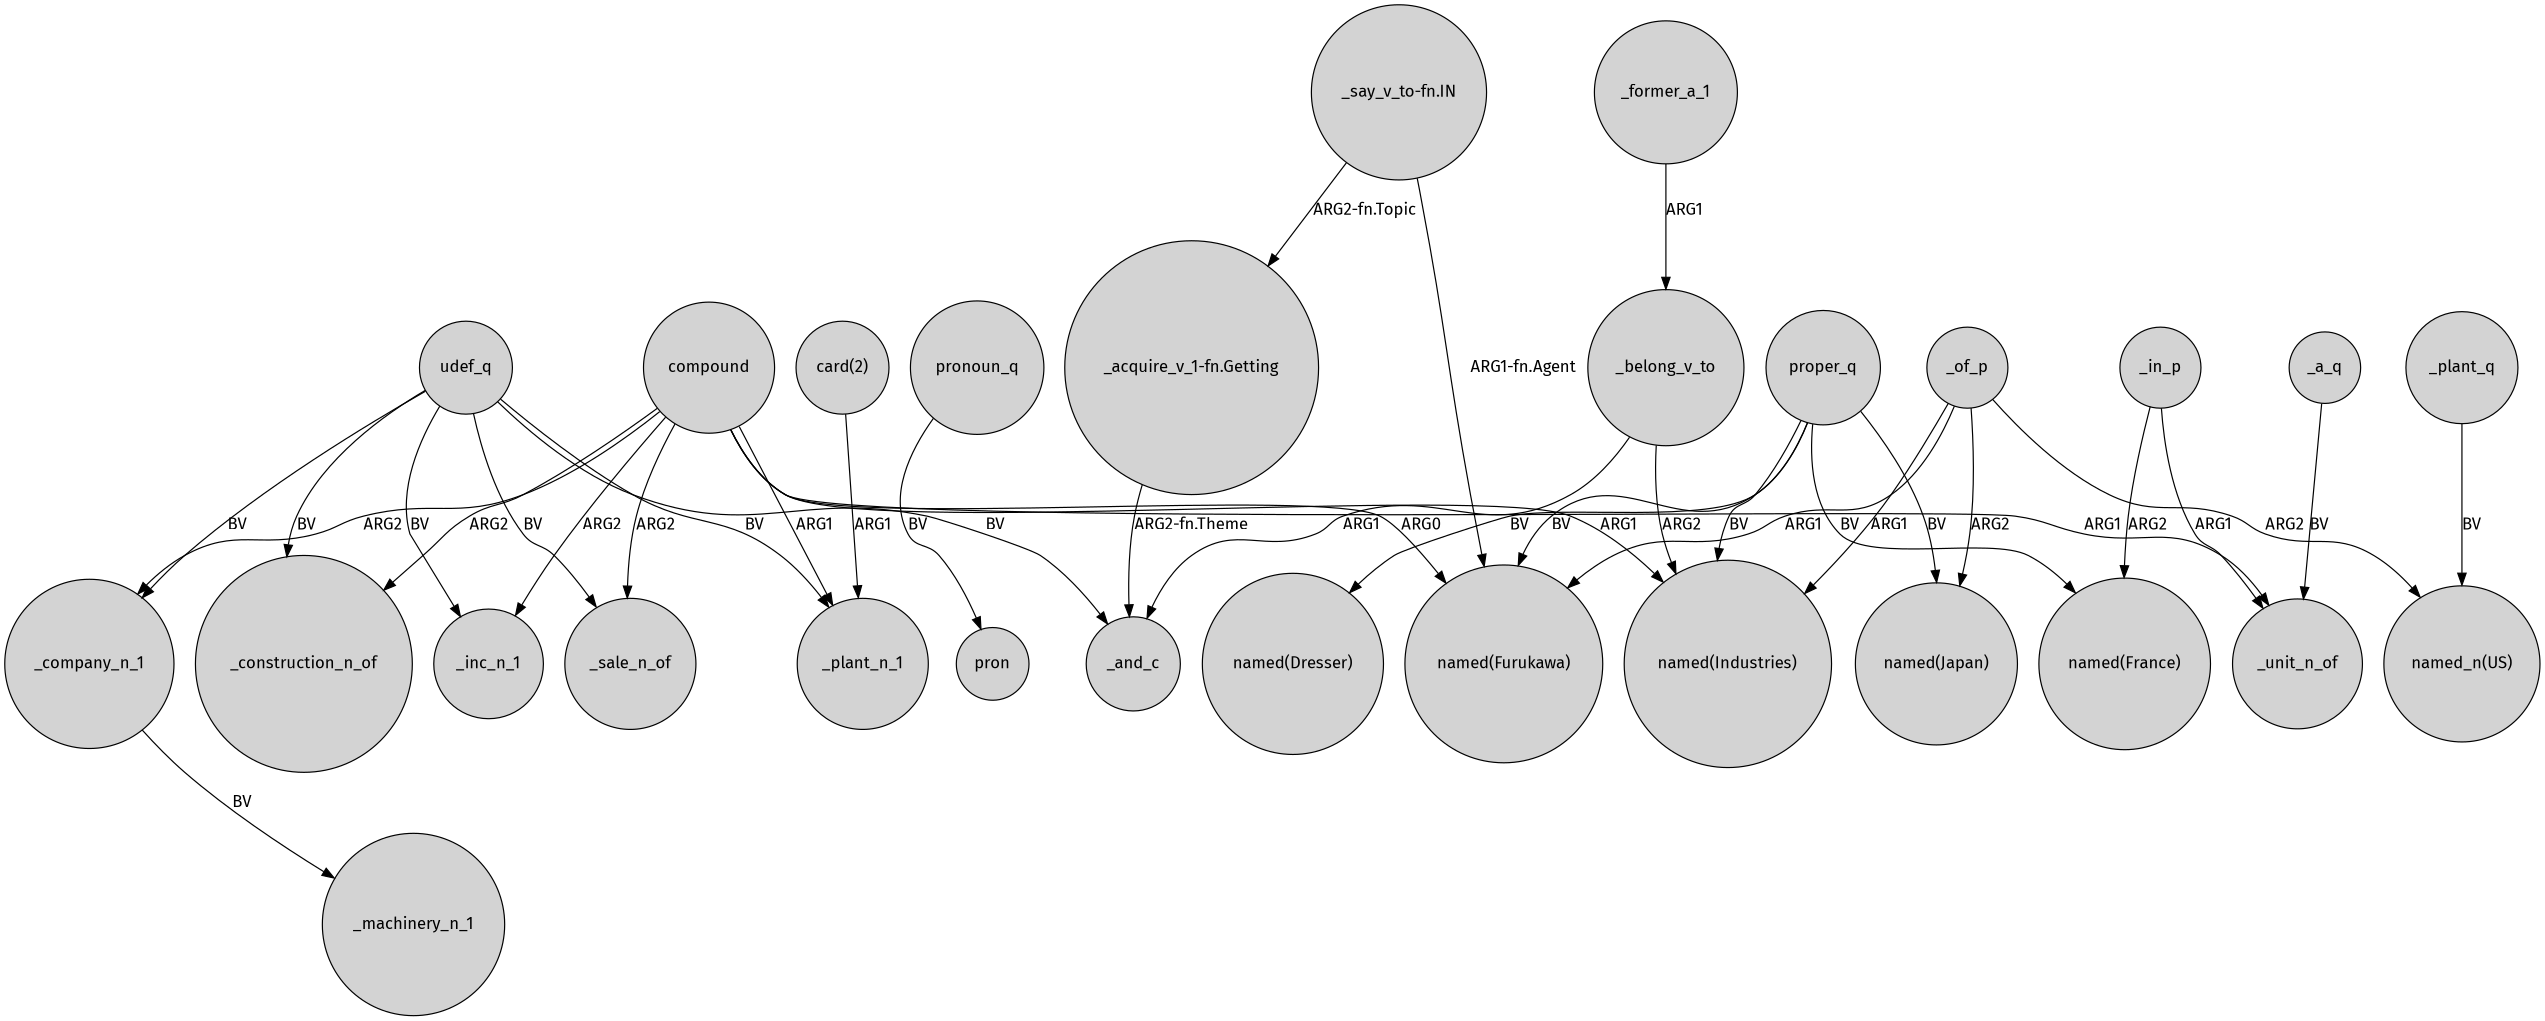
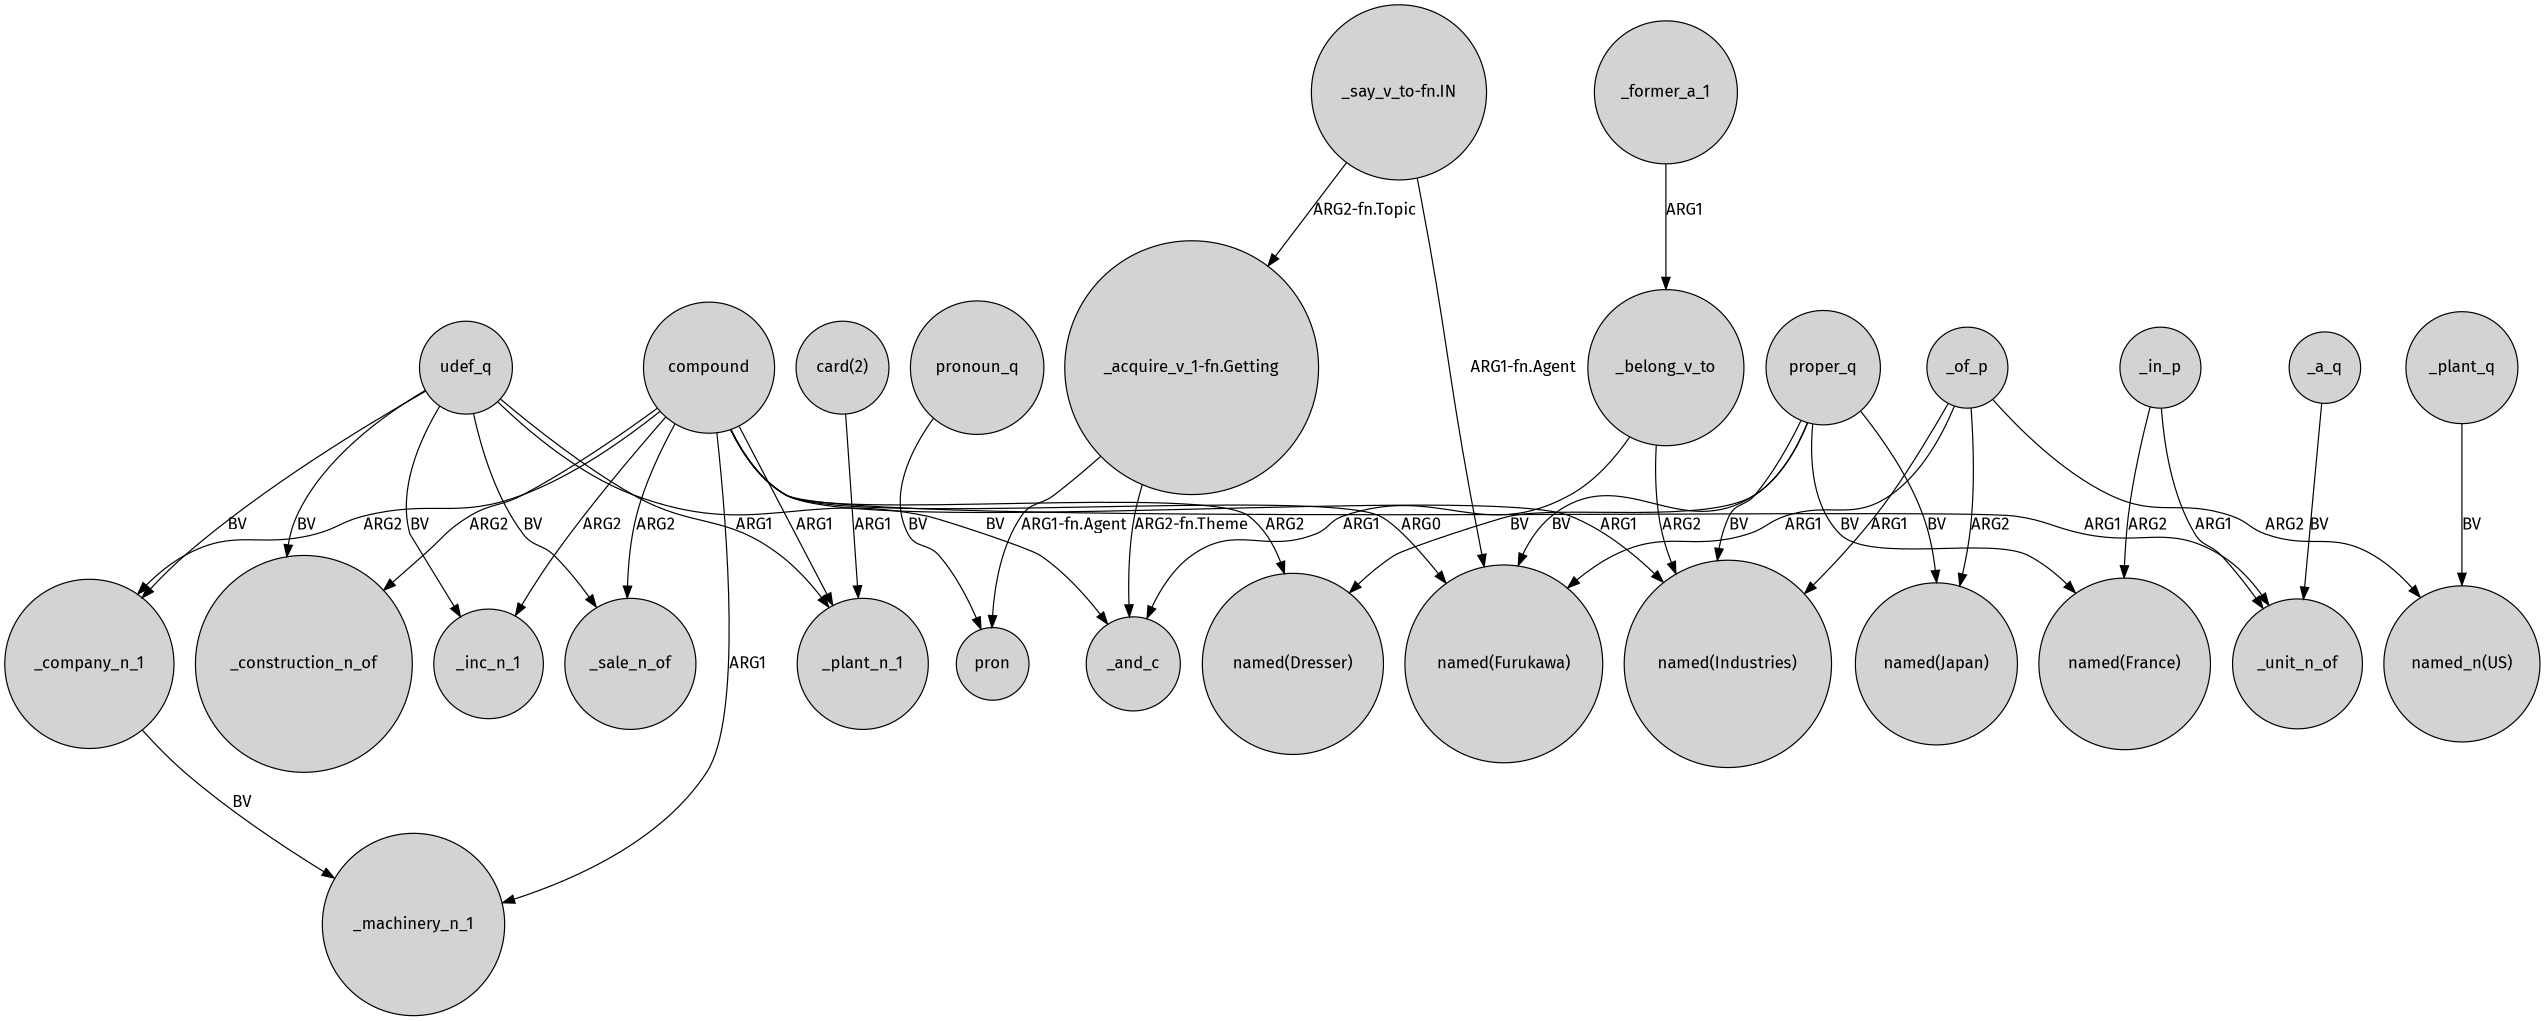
edge "compound" -> "named(Dresser)": added, label "ARG2"
edge "_acquire_v_1-fn.Getting" -> "pron": added, label "ARG1-fn.Agent"
edge "udef_q" -> "_plant_n_1": label "BV" -> "ARG1"
edge "compound" -> "_machinery_n_1": added, label "ARG1"
